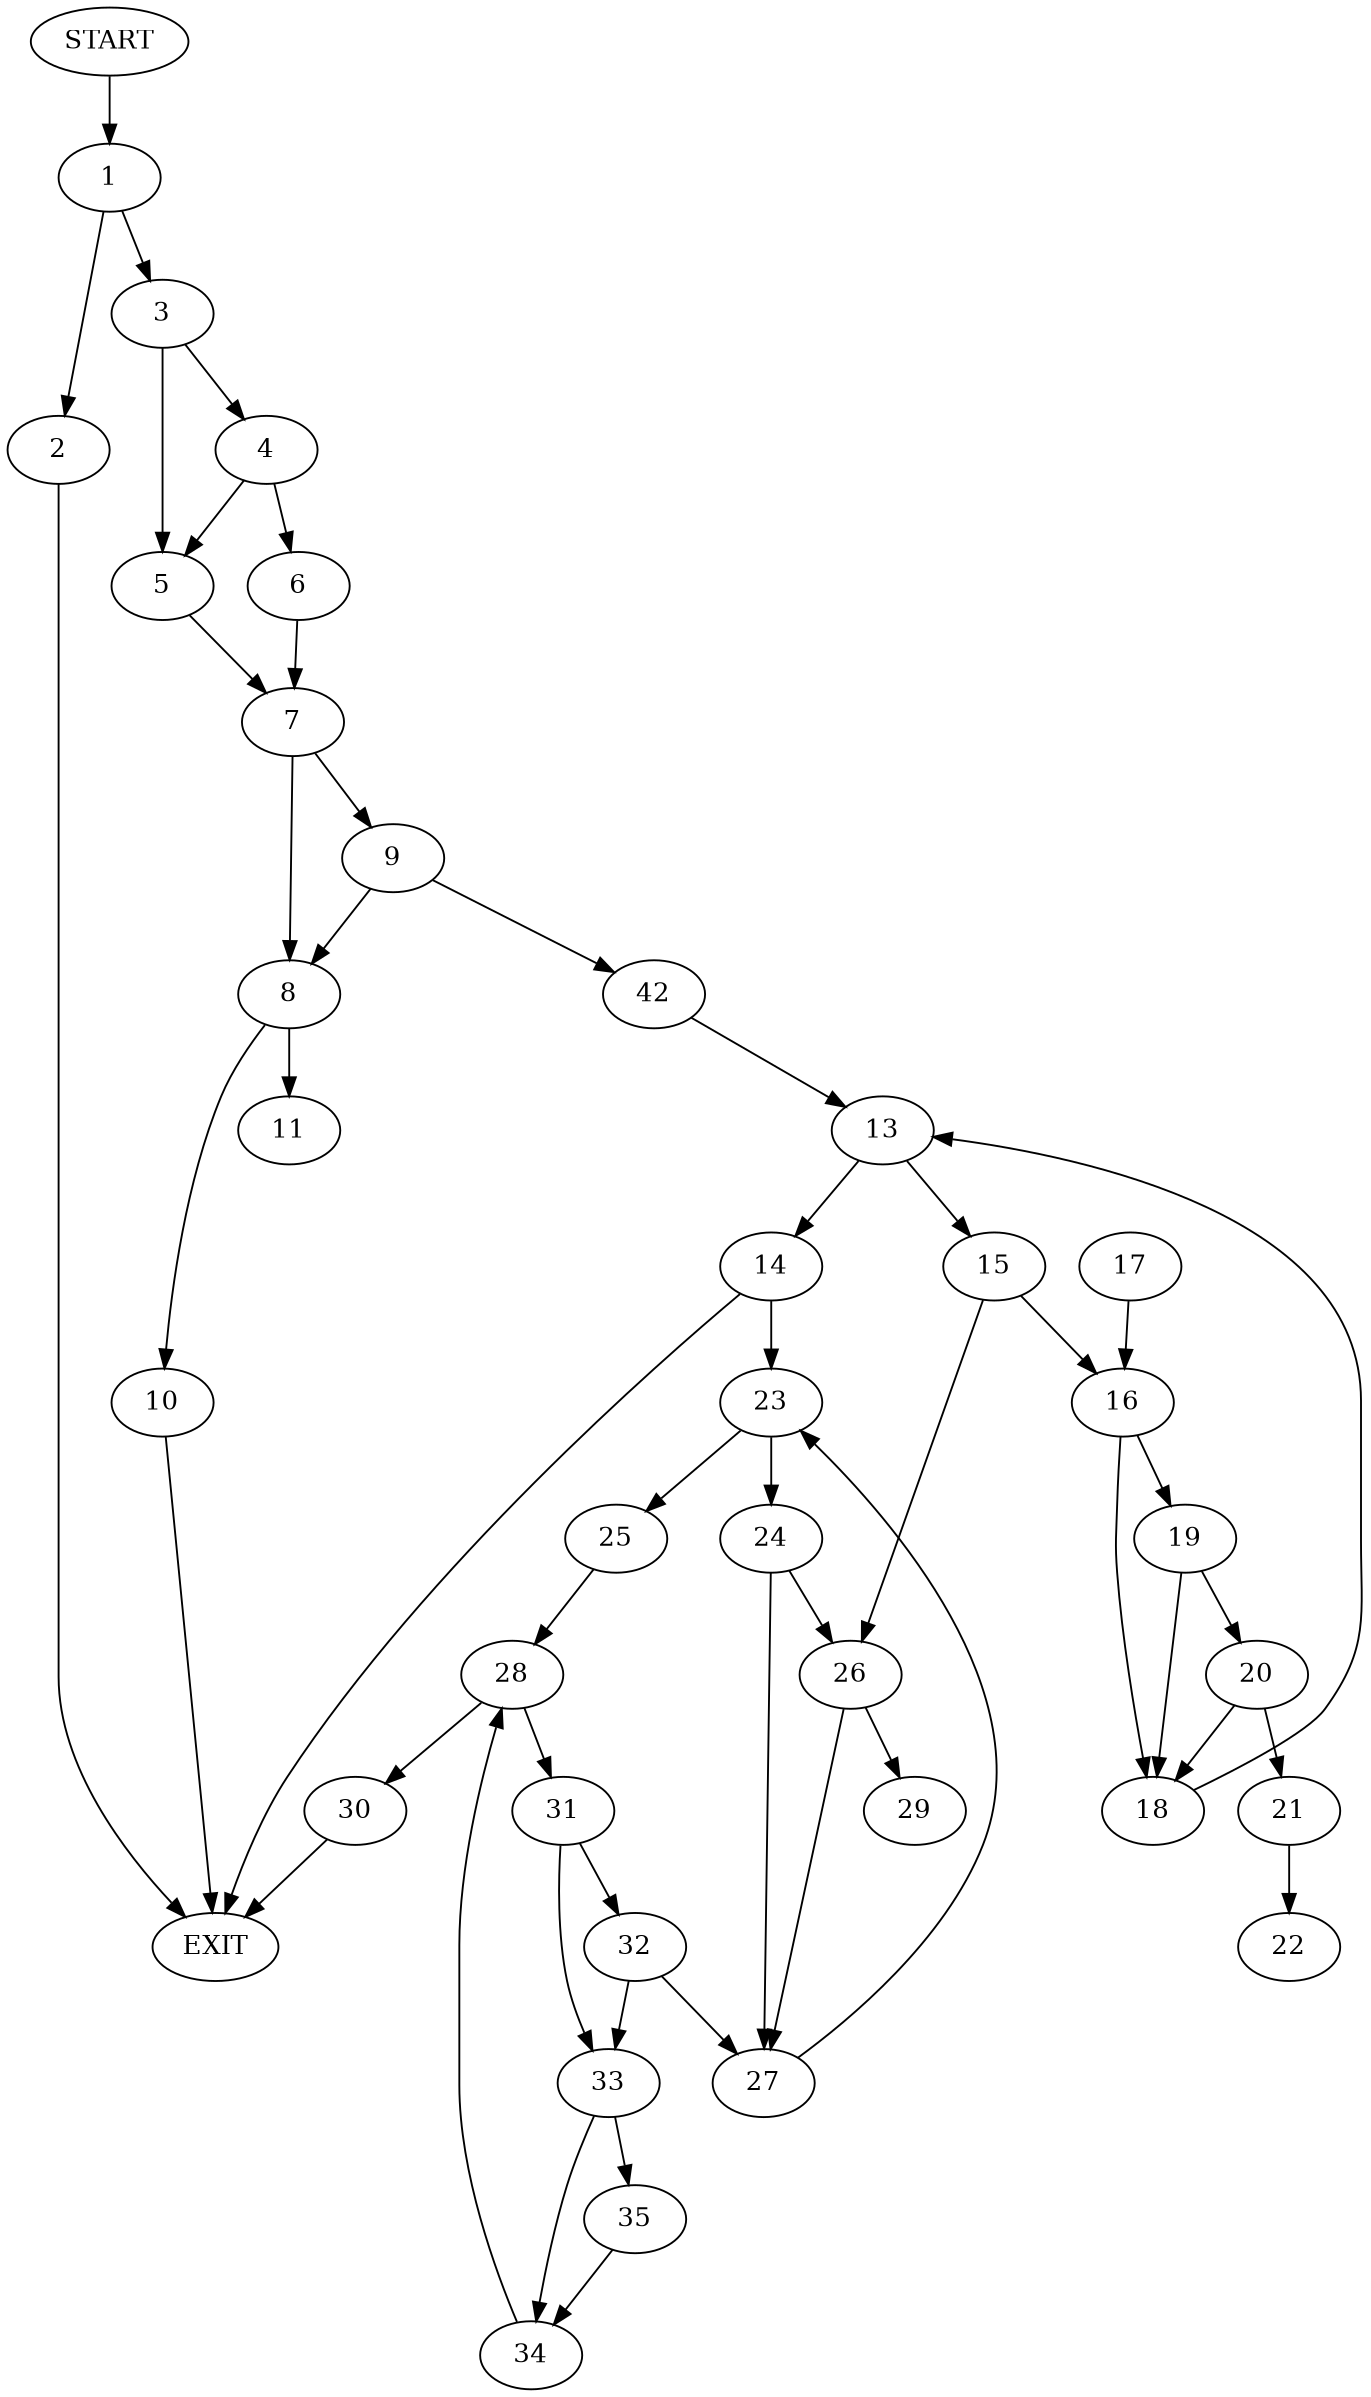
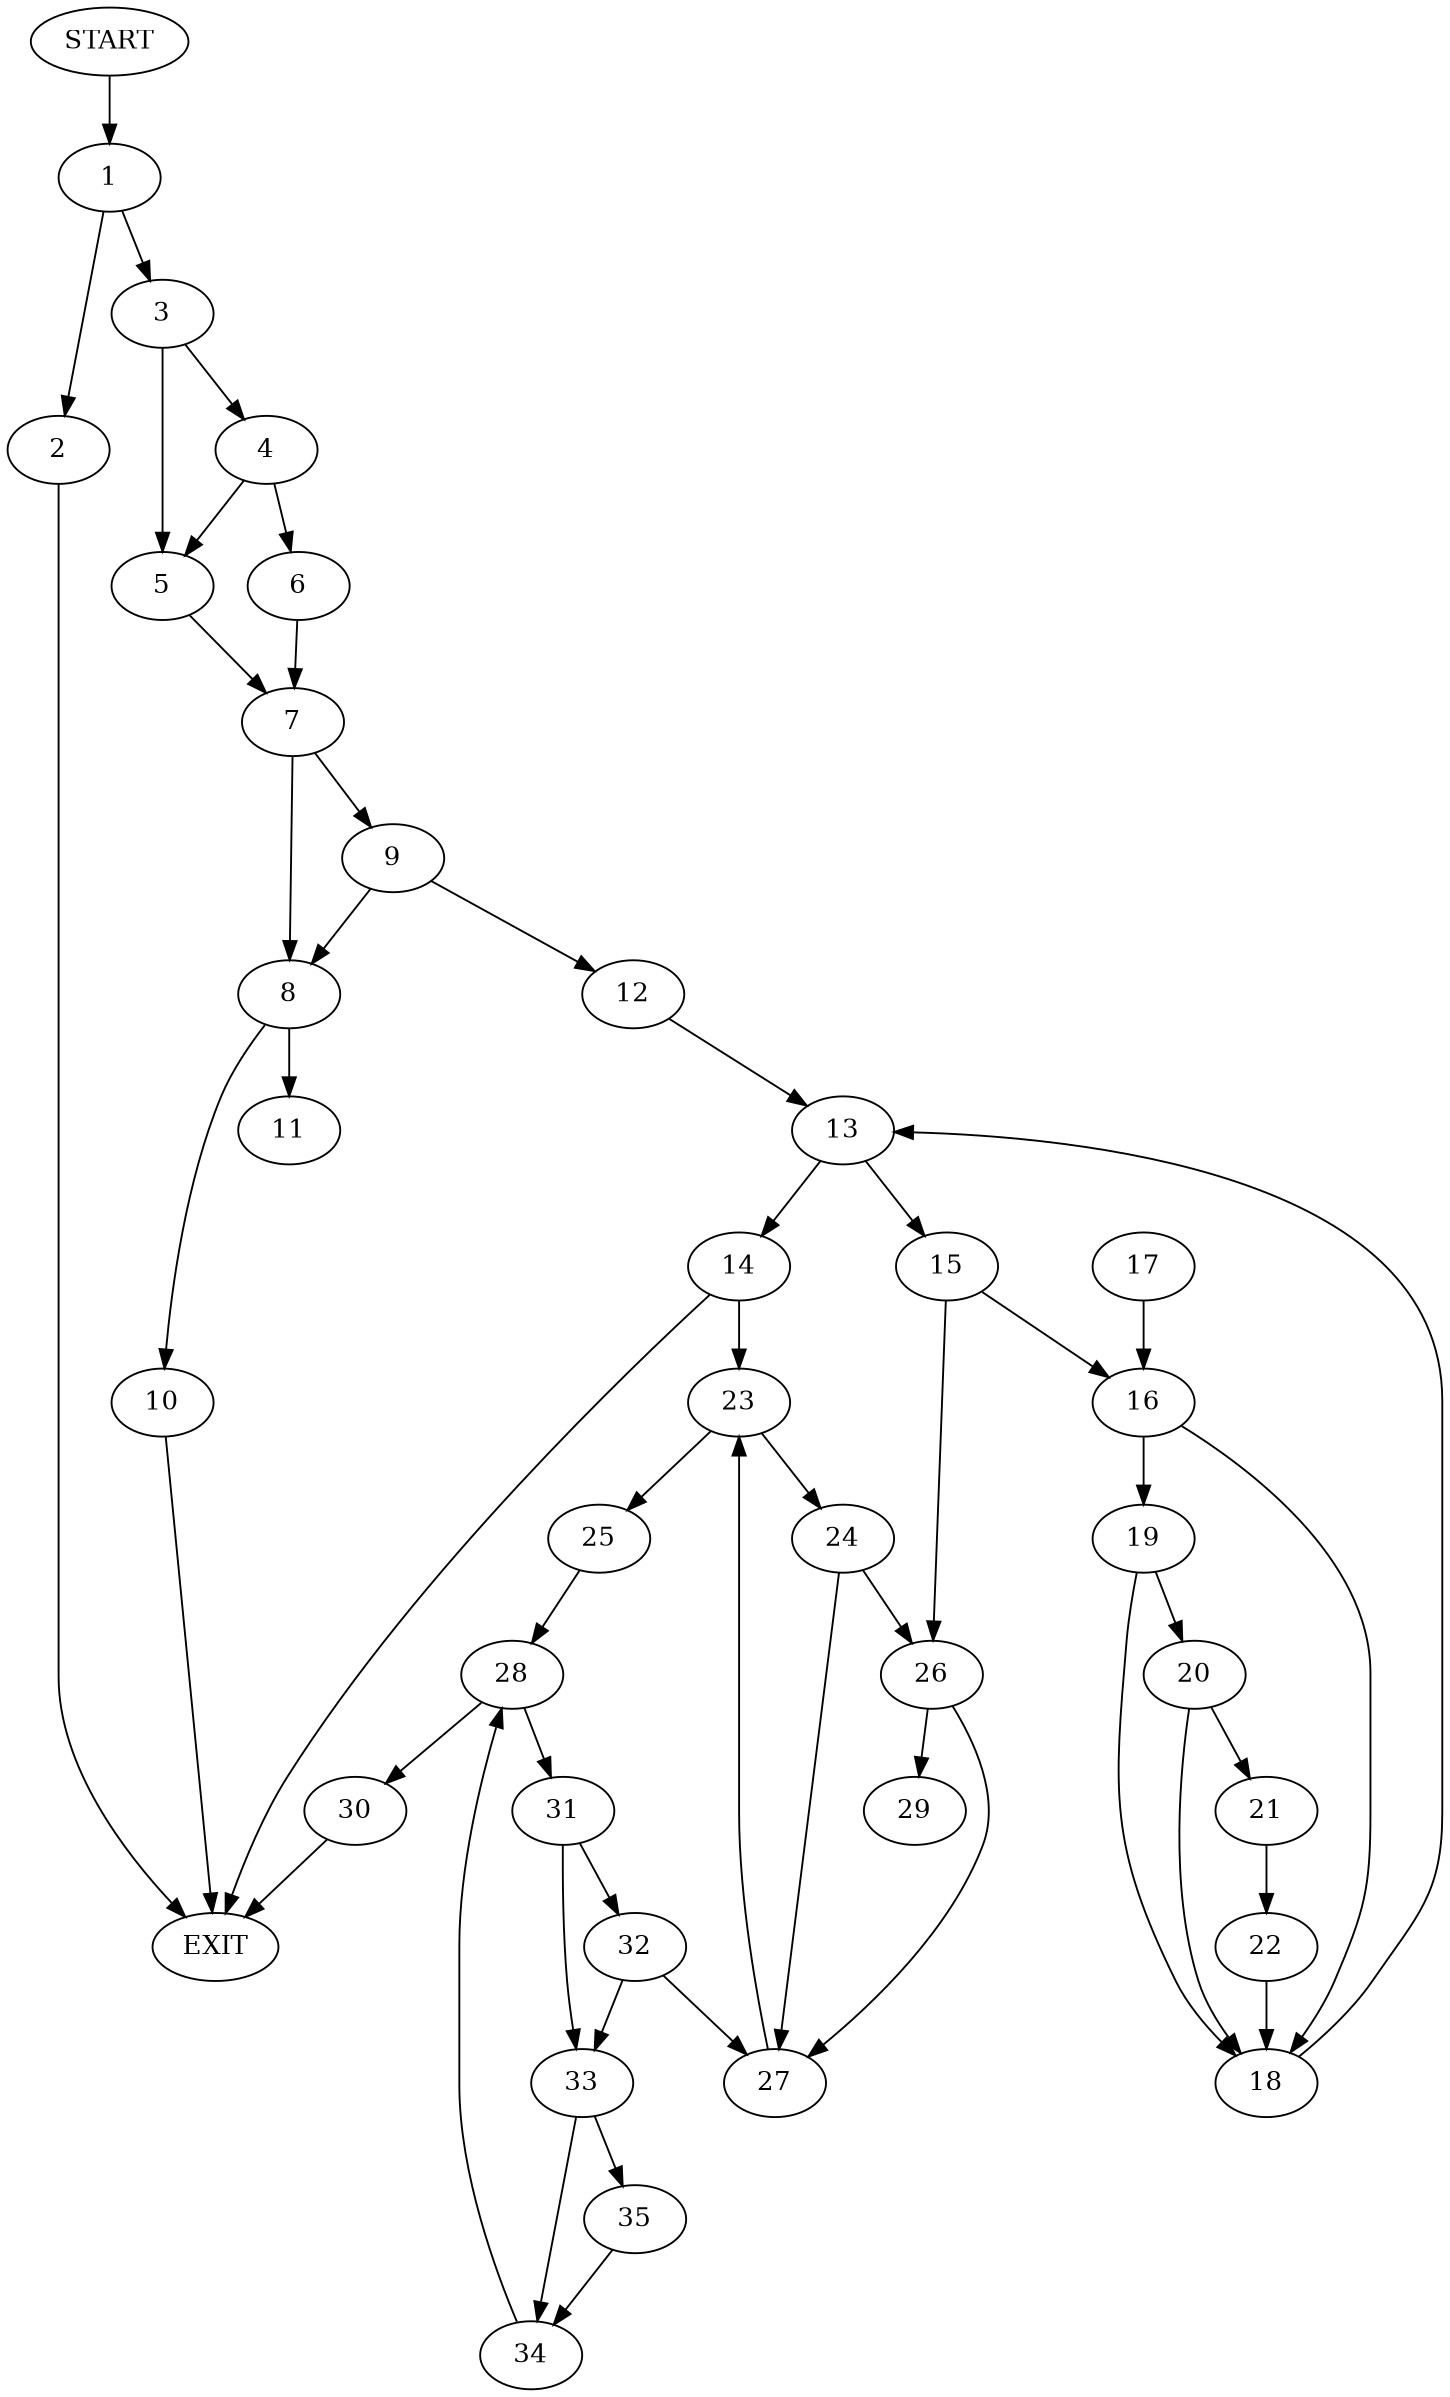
node "42": label "42" -> "12"
edge "22" -> "18": added
